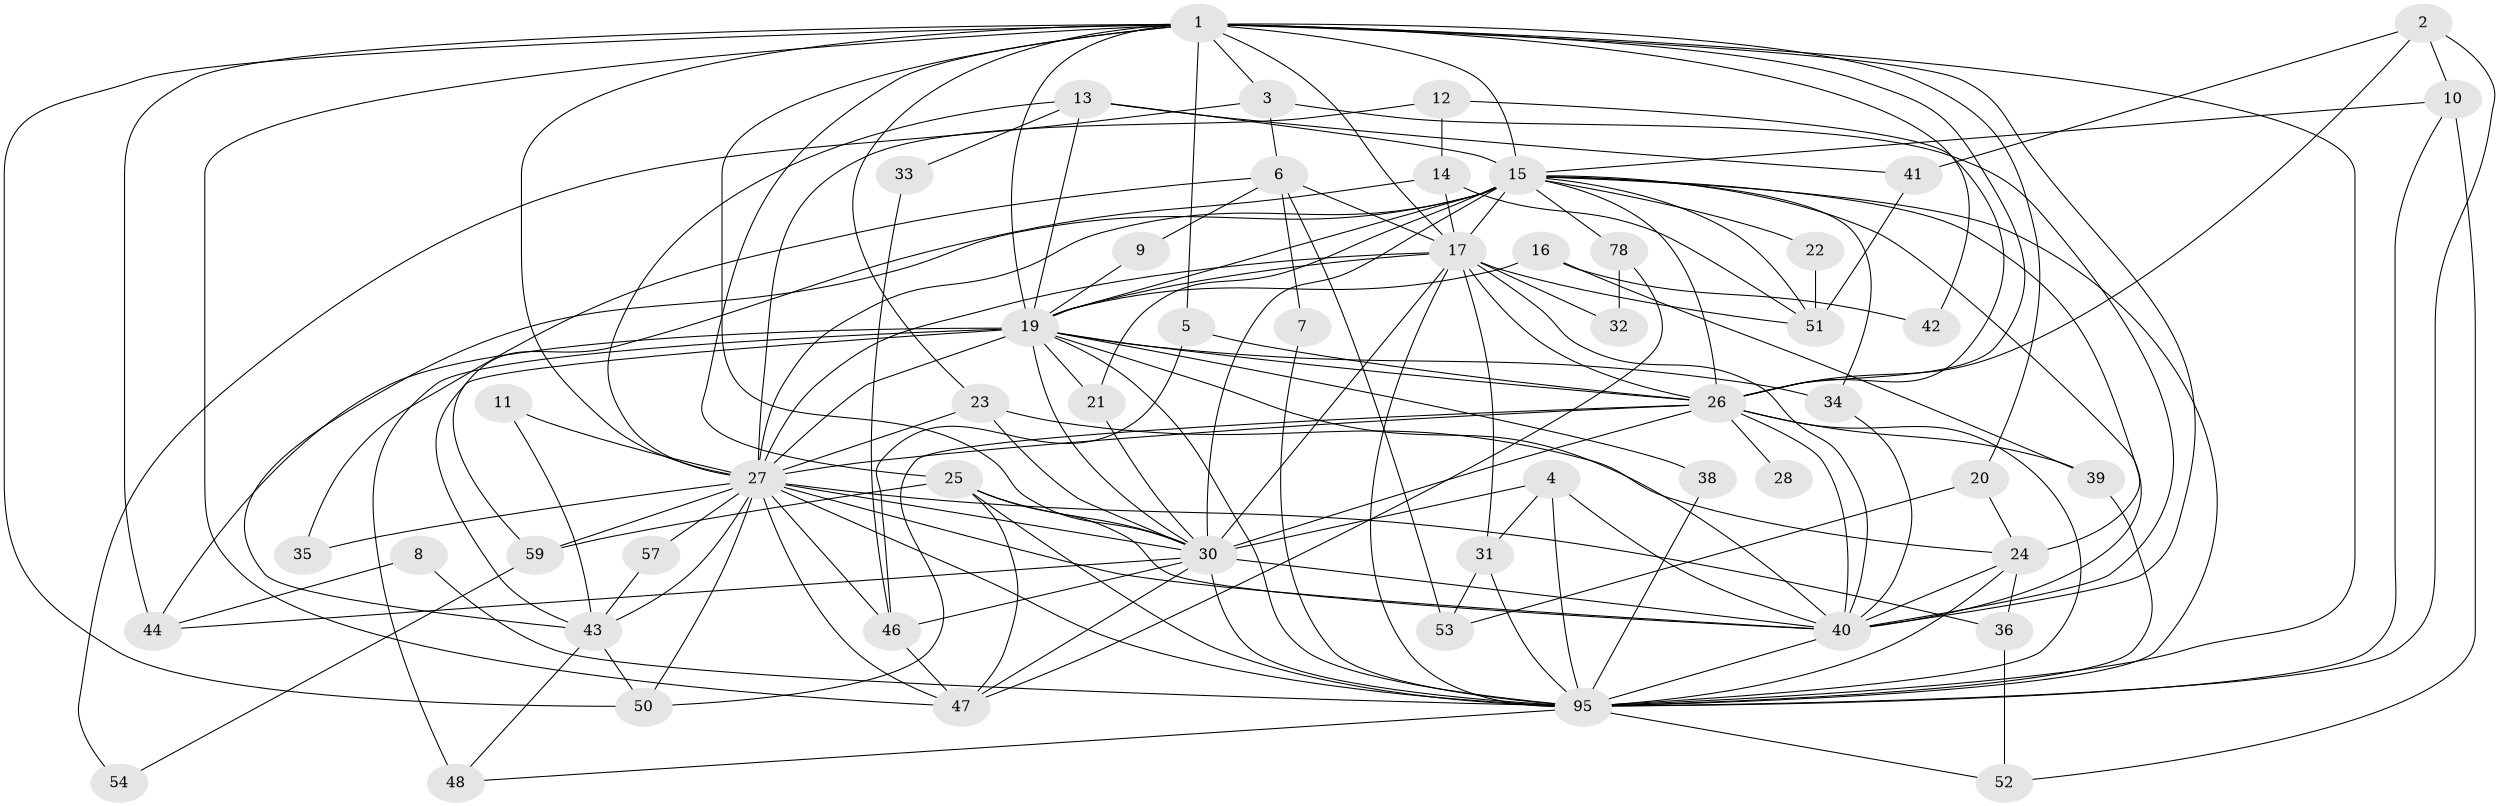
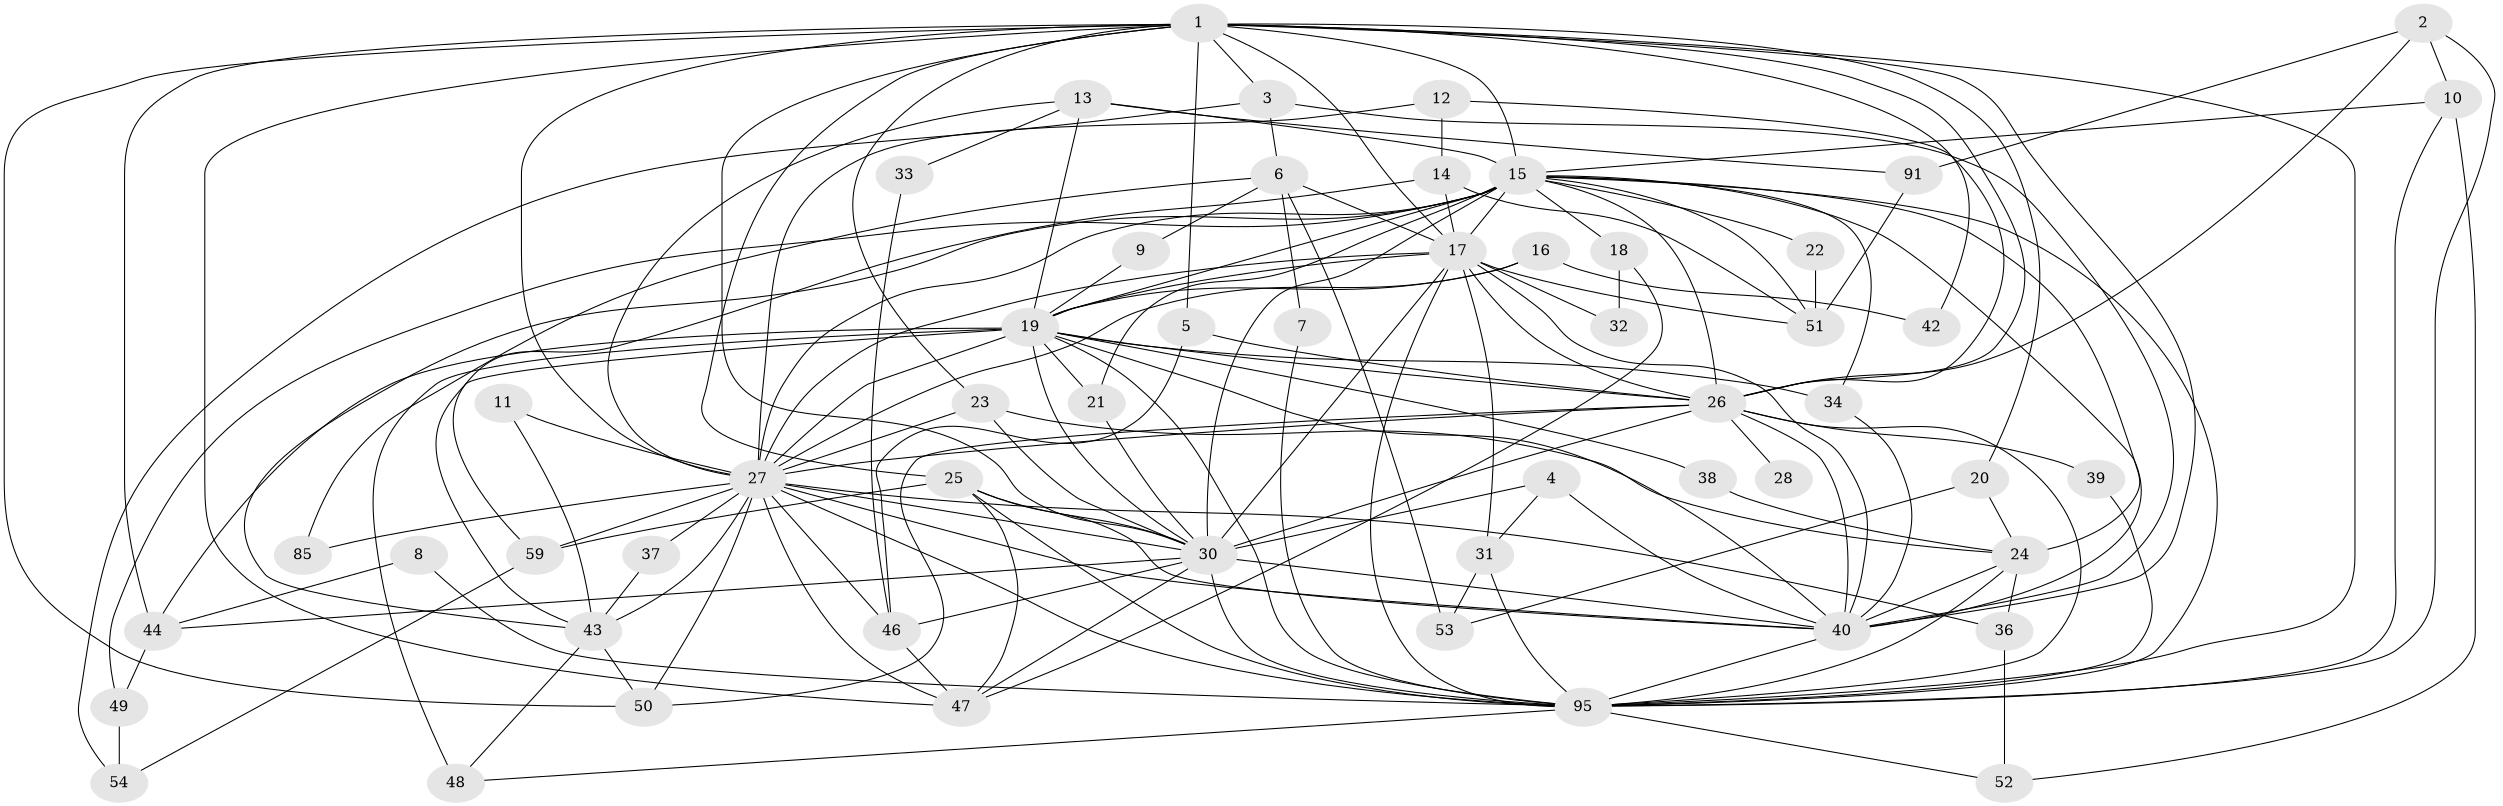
edge "1" -- "19": removed
node "41": label "41" -> "91"
node "78": label "78" -> "18"
edge "16" -- "39": now "16" -- "27"
node "35": label "35" -> "85"
node "57": label "57" -> "37"
edge "4" -- "95": removed
edge "38" -- "95": now "38" -- "24"
node "49": added
